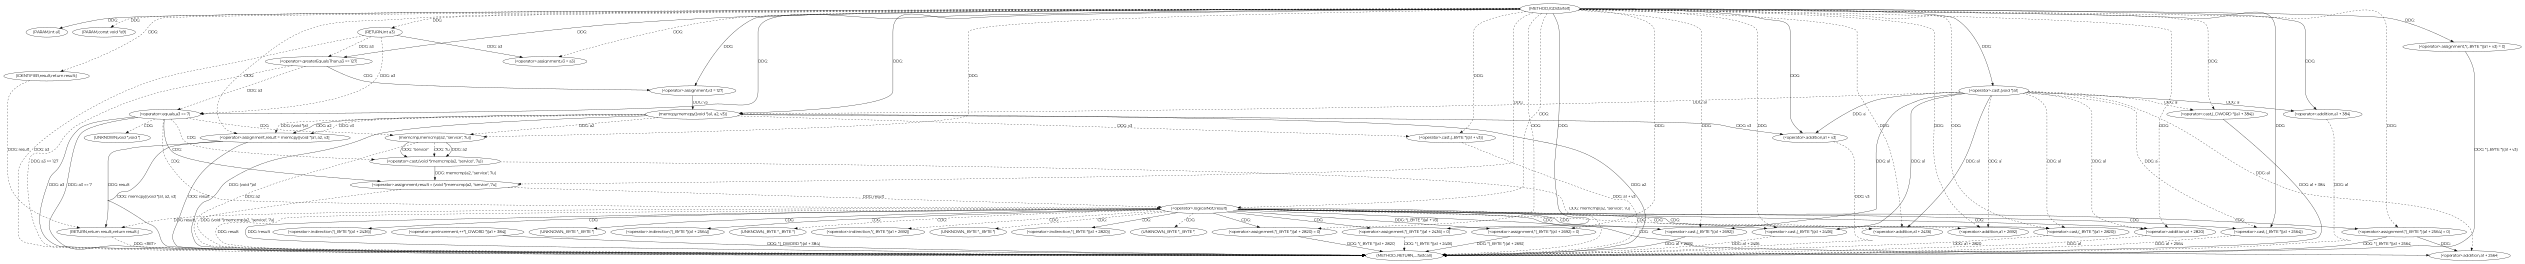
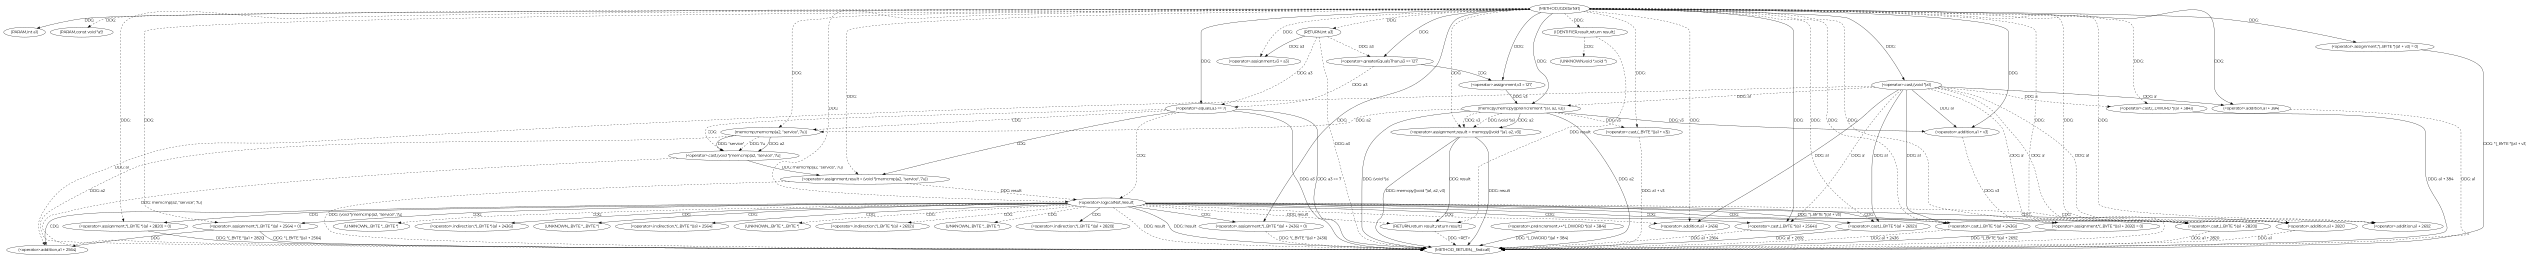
node "(memcpy,memcpy((void *)a1, a2, v3))": label "(memcpy,memcpy((void *)a1, a2, v3))" -> "(memcpy,memcpy((preIncrement *)a1, a2, v3))"
edge "(<operator>.equals,a3 == 7)" -> "(UNKNOWN,void *,void *)": now "(IDENTIFIER,result,return result;)" -> "(UNKNOWN,void *,void *)"
edge "(<operator>.greaterEqualsThan,a3 >= 127)" -> "(METHOD_RETURN,__fastcall)": removed, label "DDG: a3 >= 127"
